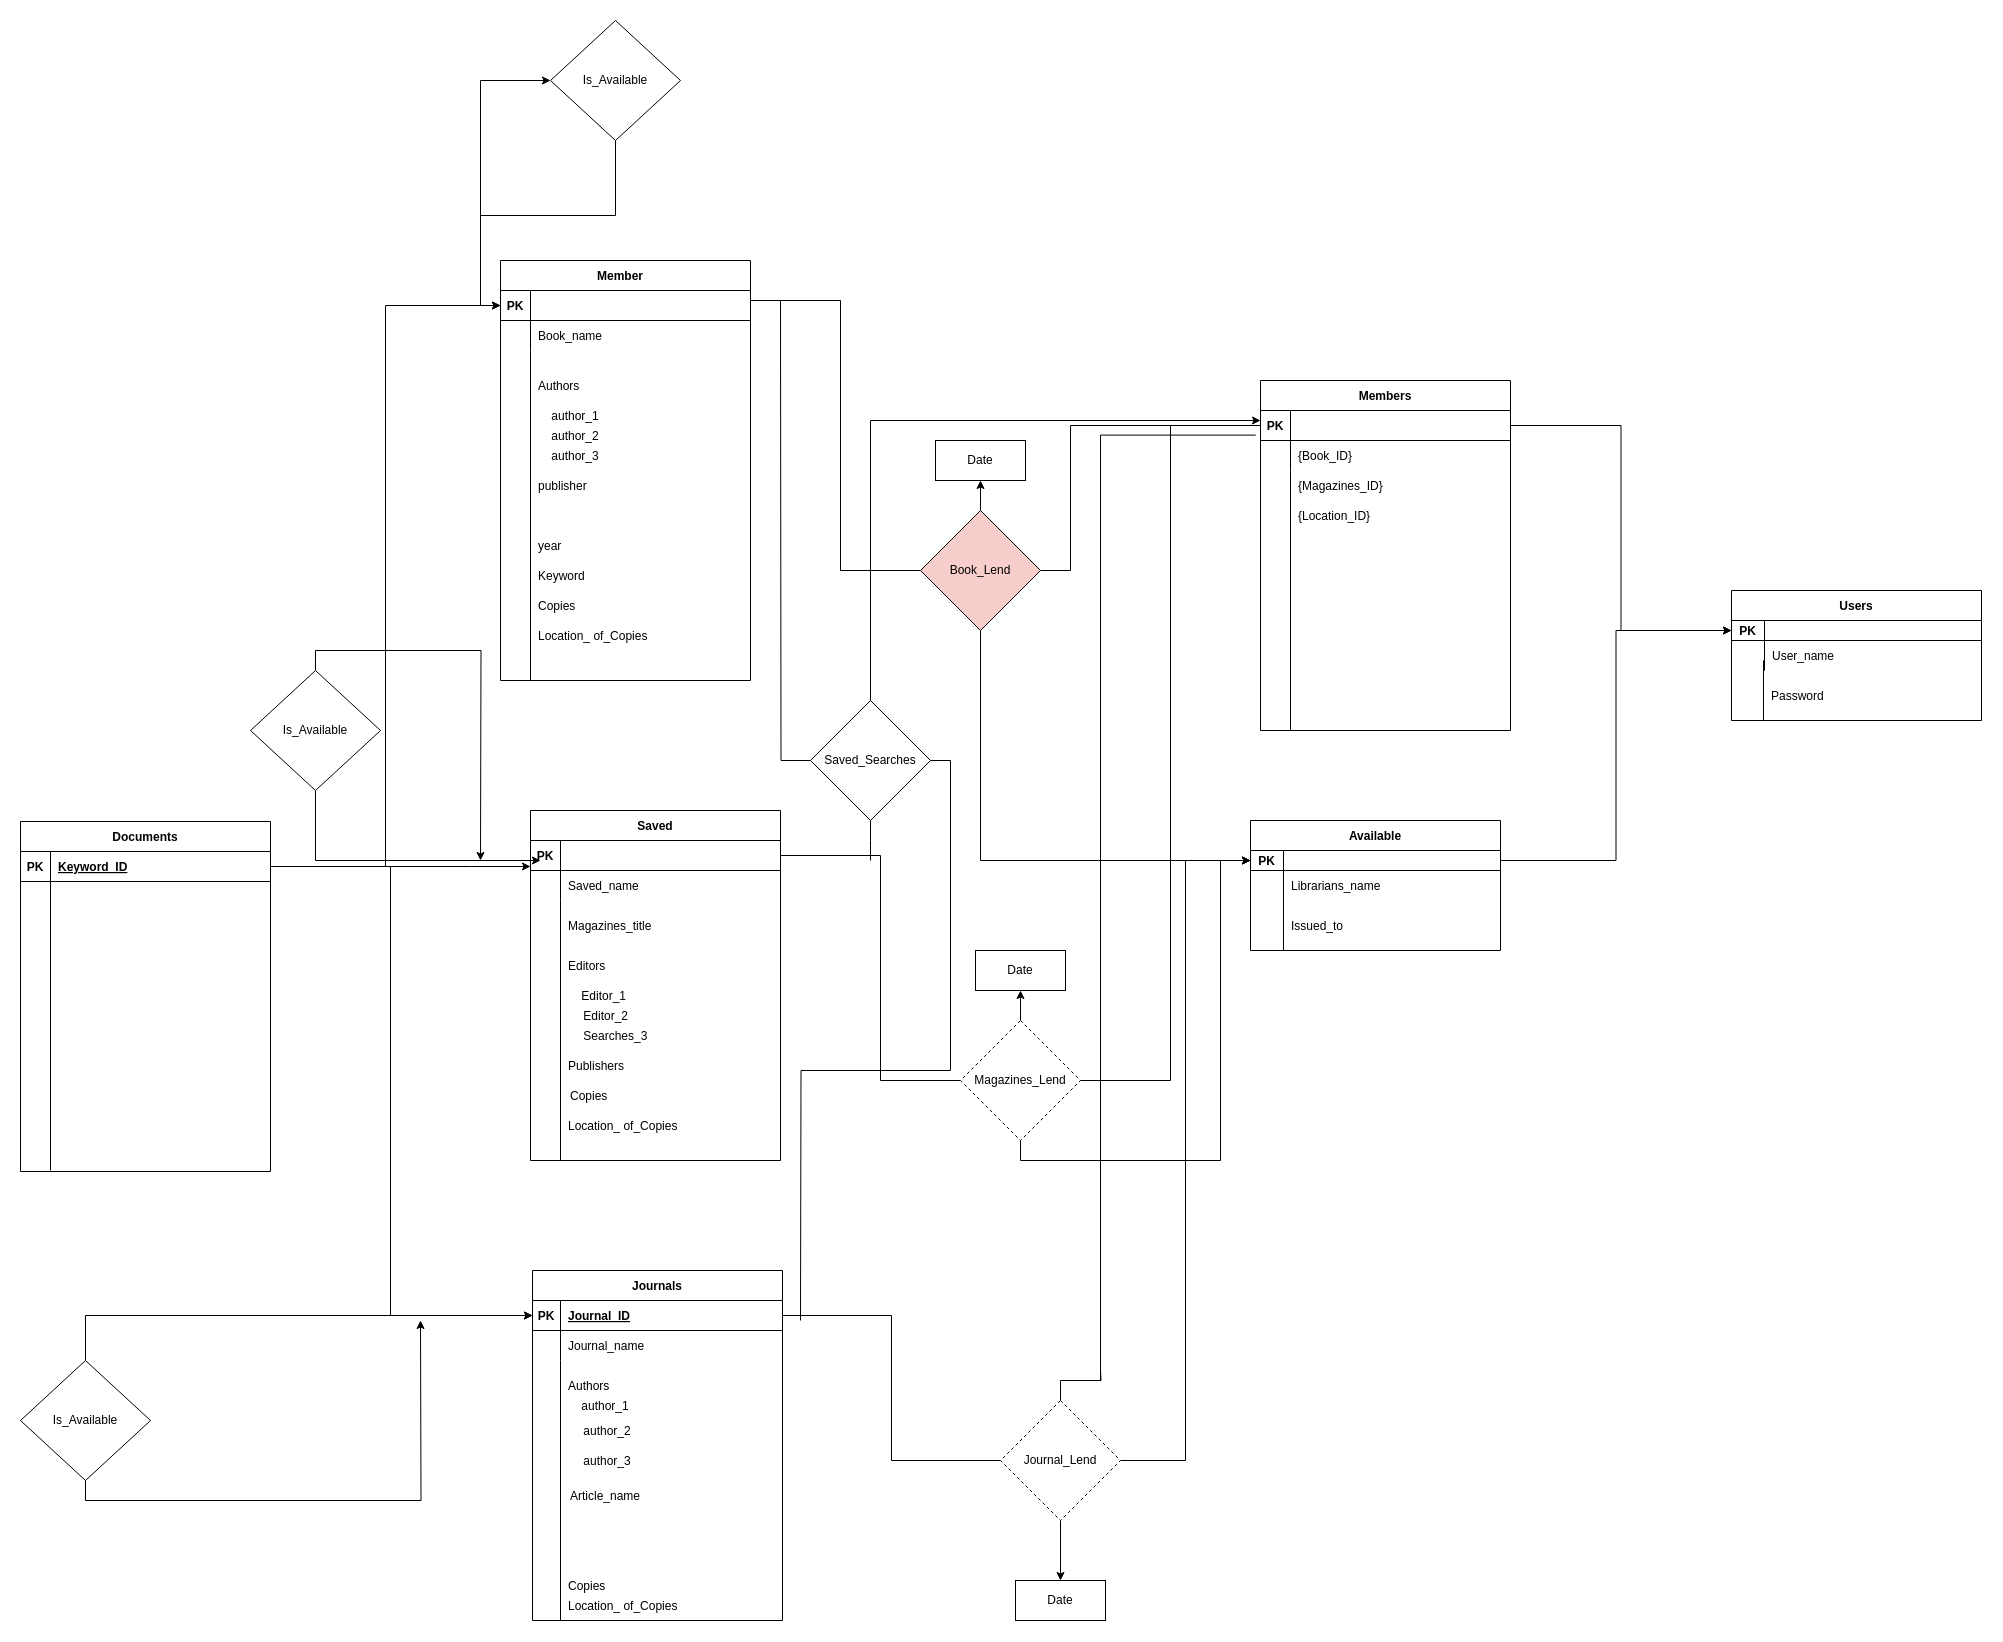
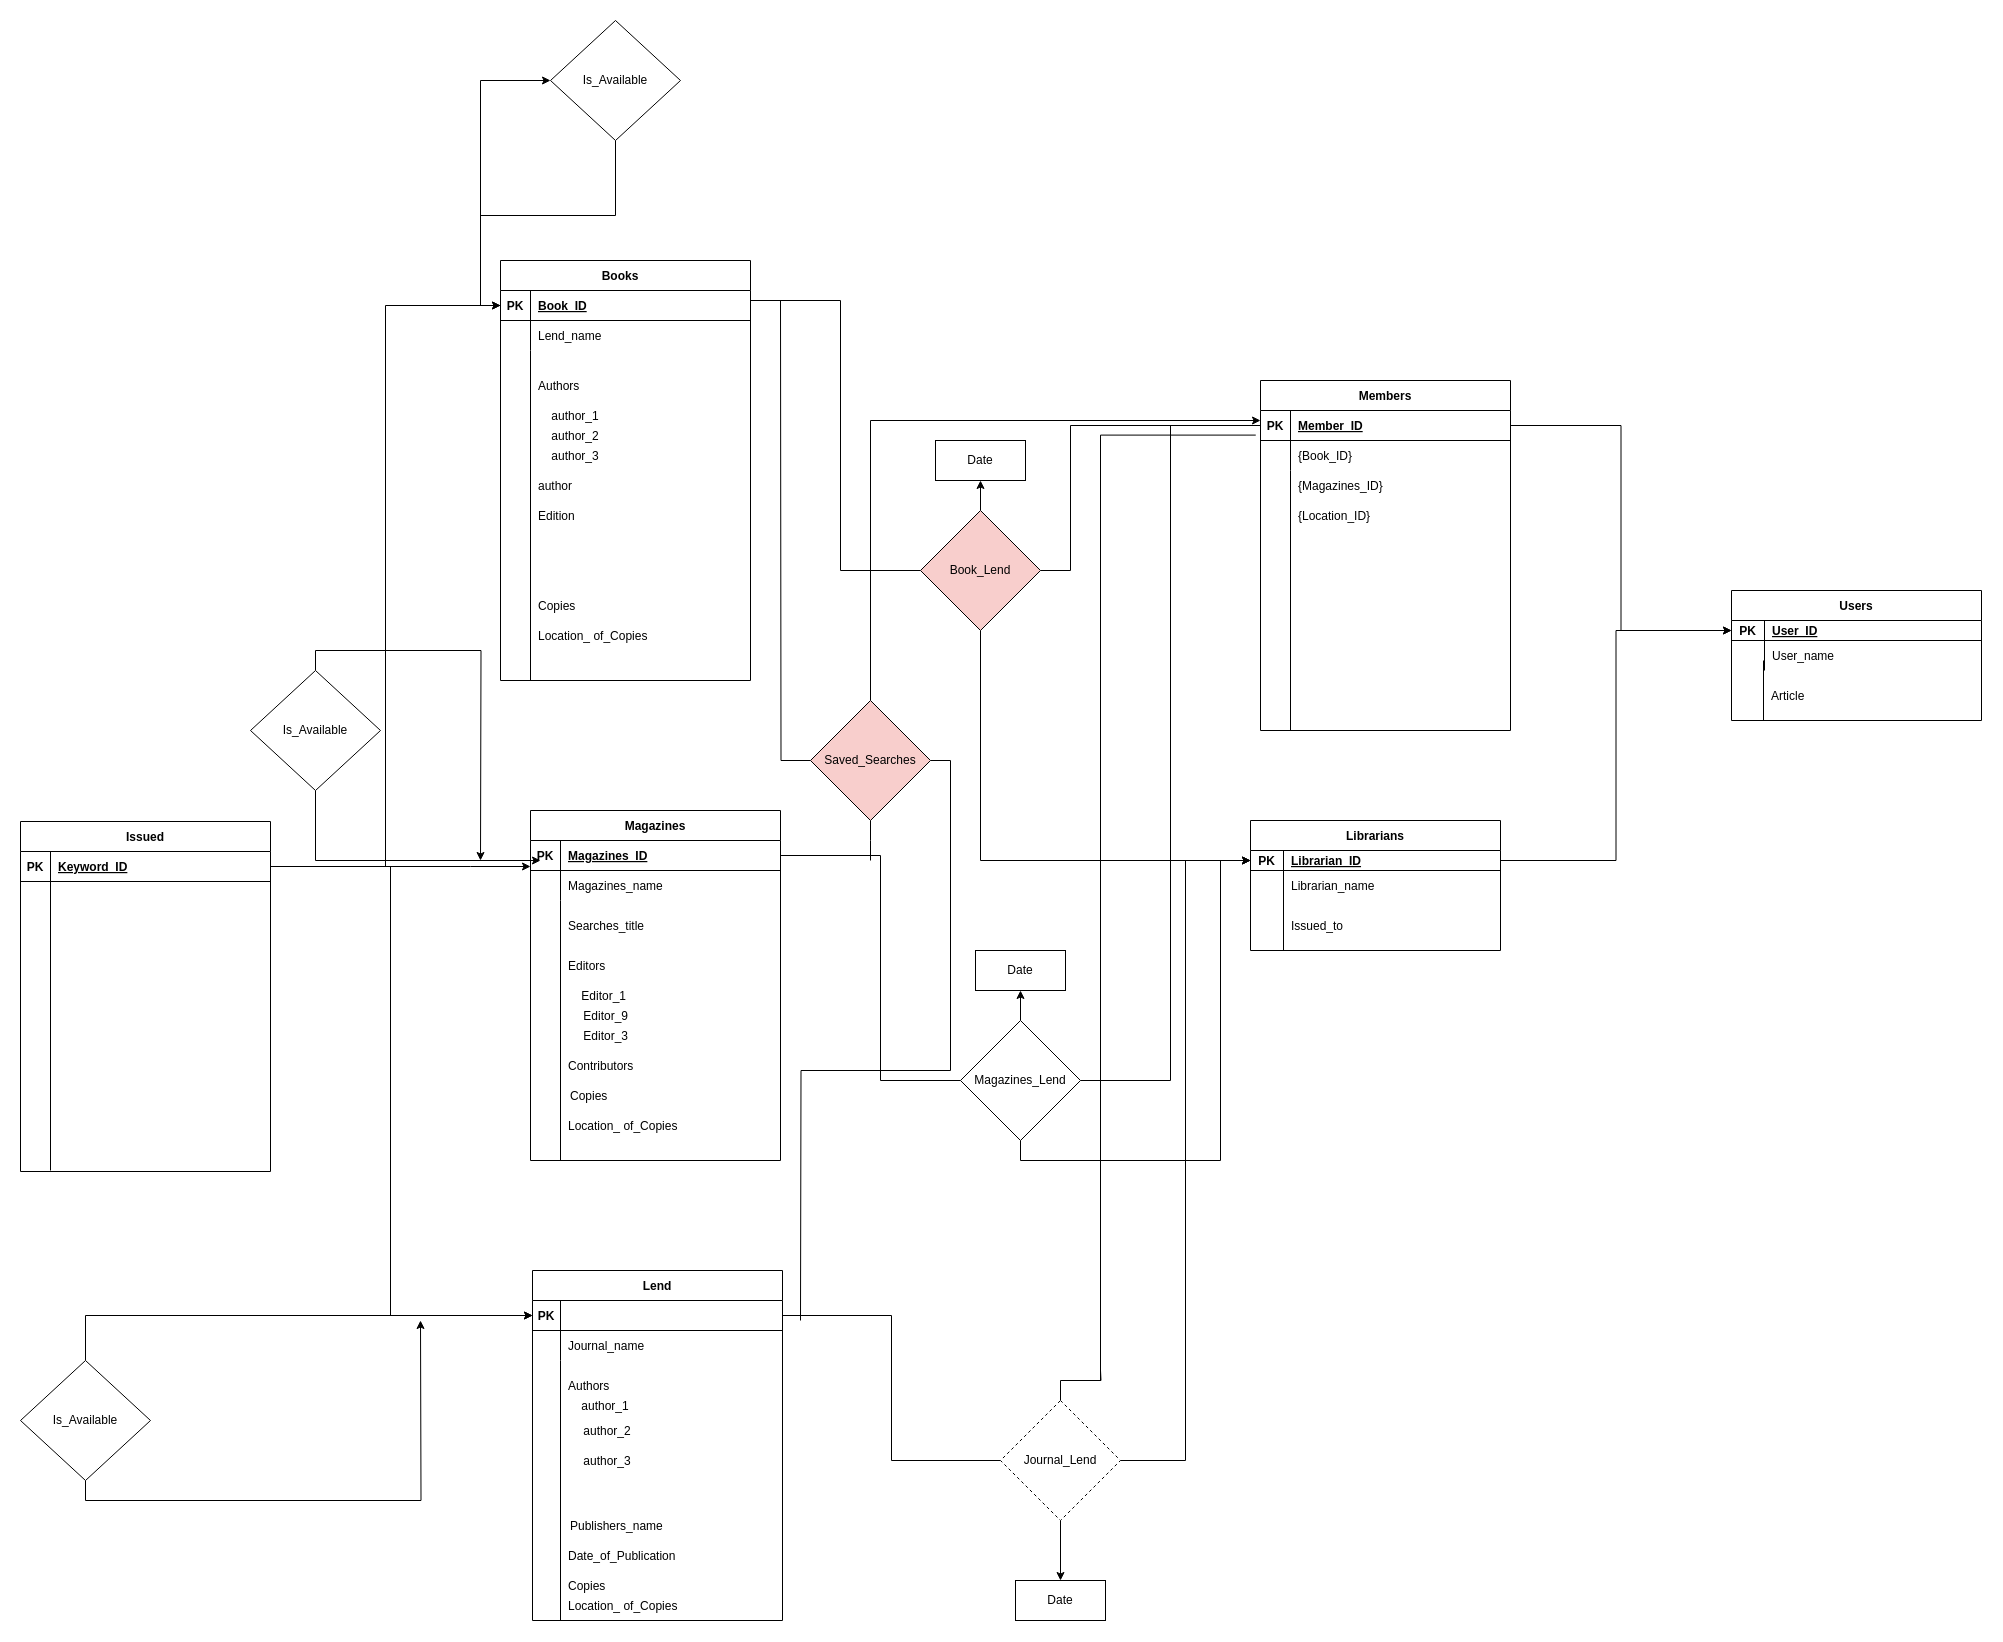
node "Member": label "Member" -> "Books"
node "Book_ID": added
node "Book_name": label "Book_name" -> "Lend_name"
node "Member_ID": added
node "publisher": label "publisher" -> "author"
node "Edition": added
node "year": removed
node "Keyword": removed
node "User_ID": added
node "Password": label "Password" -> "Article"
node "Saved_Searches": fillcolor #ffffff -> #f8cecc
node "Saved": label "Saved" -> "Magazines"
node "Available": label "Available" -> "Librarians"
node "Documents": label "Documents" -> "Issued"
node "Magazines_ID": added
node "Librarian_ID": added
node "Saved_name": label "Saved_name" -> "Magazines_name"
node "Librarians_name": label "Librarians_name" -> "Librarian_name"
node "Magazines_title": label "Magazines_title" -> "Searches_title"
node "Editor_2": label "Editor_2" -> "Editor_9"
node "Searches_3": label "Searches_3" -> "Editor_3"
node "Publishers": label "Publishers" -> "Contributors"
node "Magazines_Lend": style dashed -> solid
node "Journals": label "Journals" -> "Lend"
node "Journal_ID": removed
node "Article_name": removed
node "Publishers_name": added
node "Date_of_Publication": added
